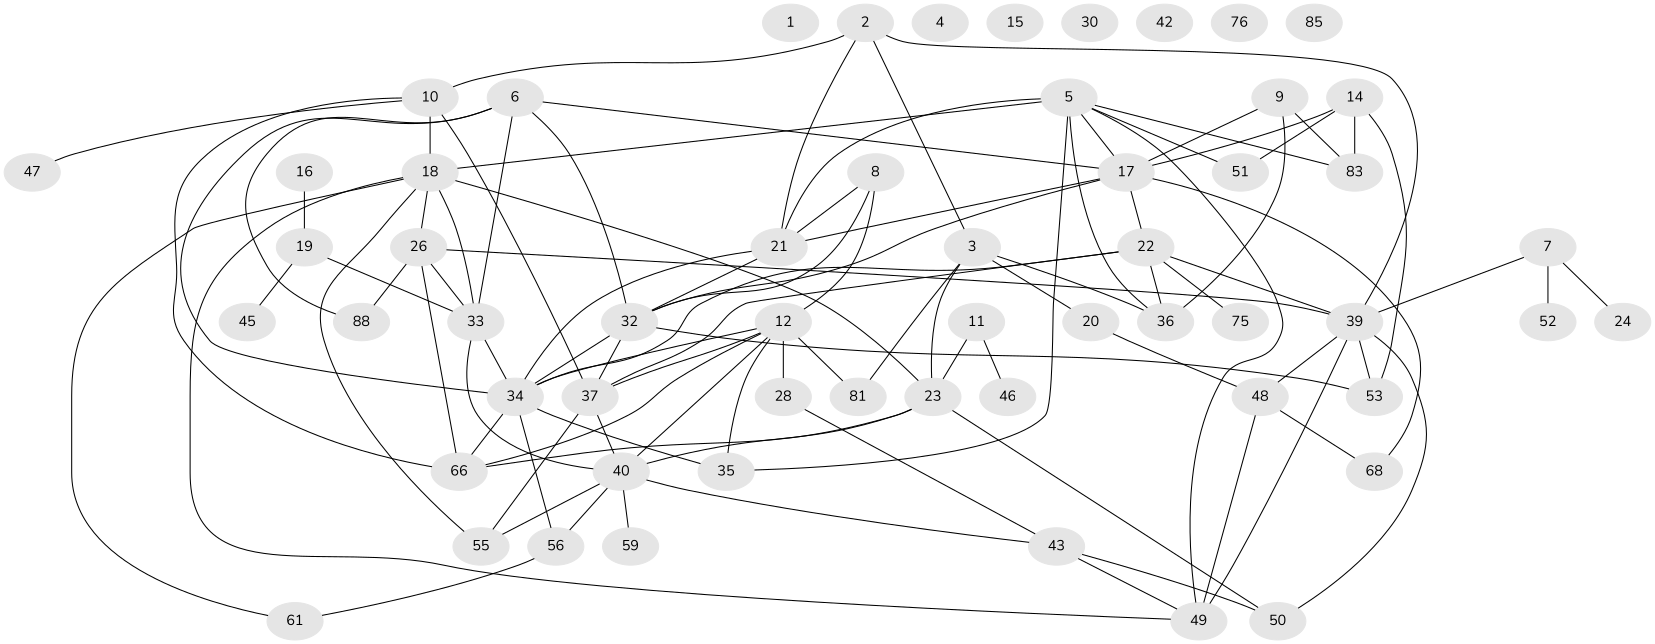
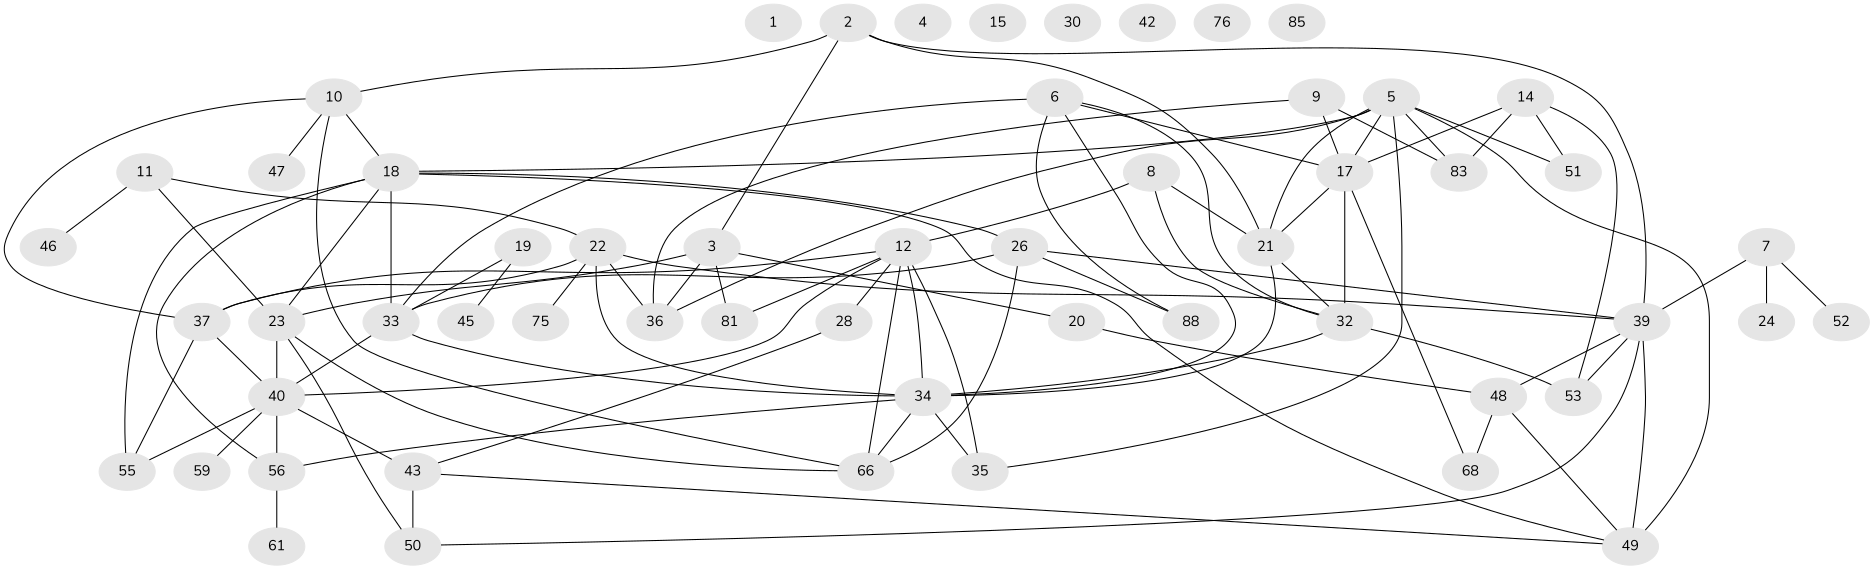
node "16": removed
edge "17" -- "22": now "11" -- "22"
edge "18" -- "61": now "18" -- "56"
edge "32" -- "37": removed
